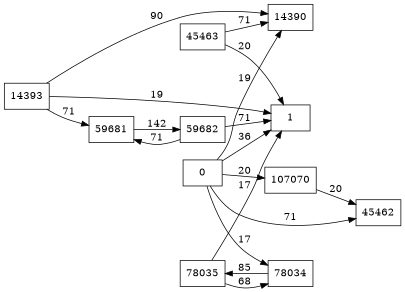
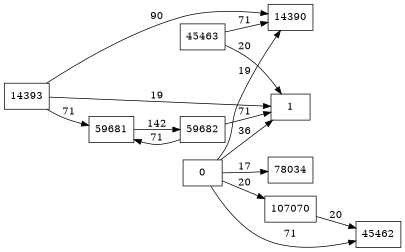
node "78035": removed
